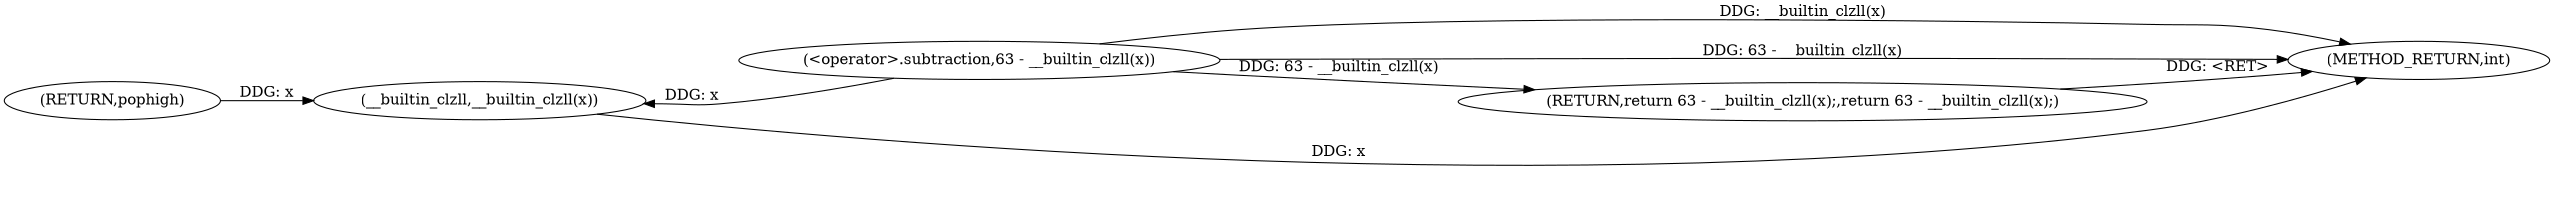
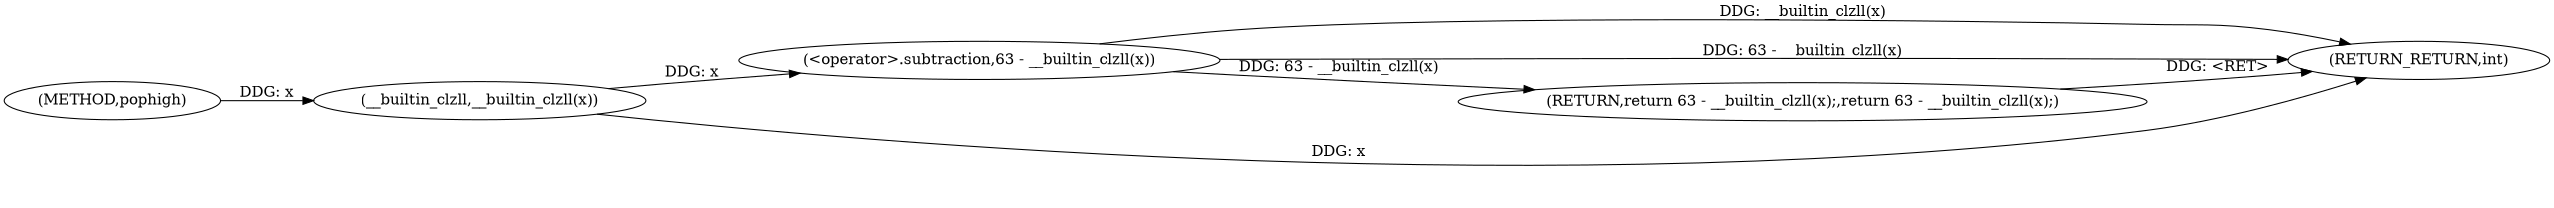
node "(METHOD_RETURN,int)": label "(METHOD_RETURN,int)" -> "(RETURN_RETURN,int)"
edge "(<operator>.subtraction,63 - __builtin_clzll(x))" -> "(__builtin_clzll,__builtin_clzll(x))": reversed
node "(RETURN,pophigh)": label "(RETURN,pophigh)" -> "(METHOD,pophigh)"
